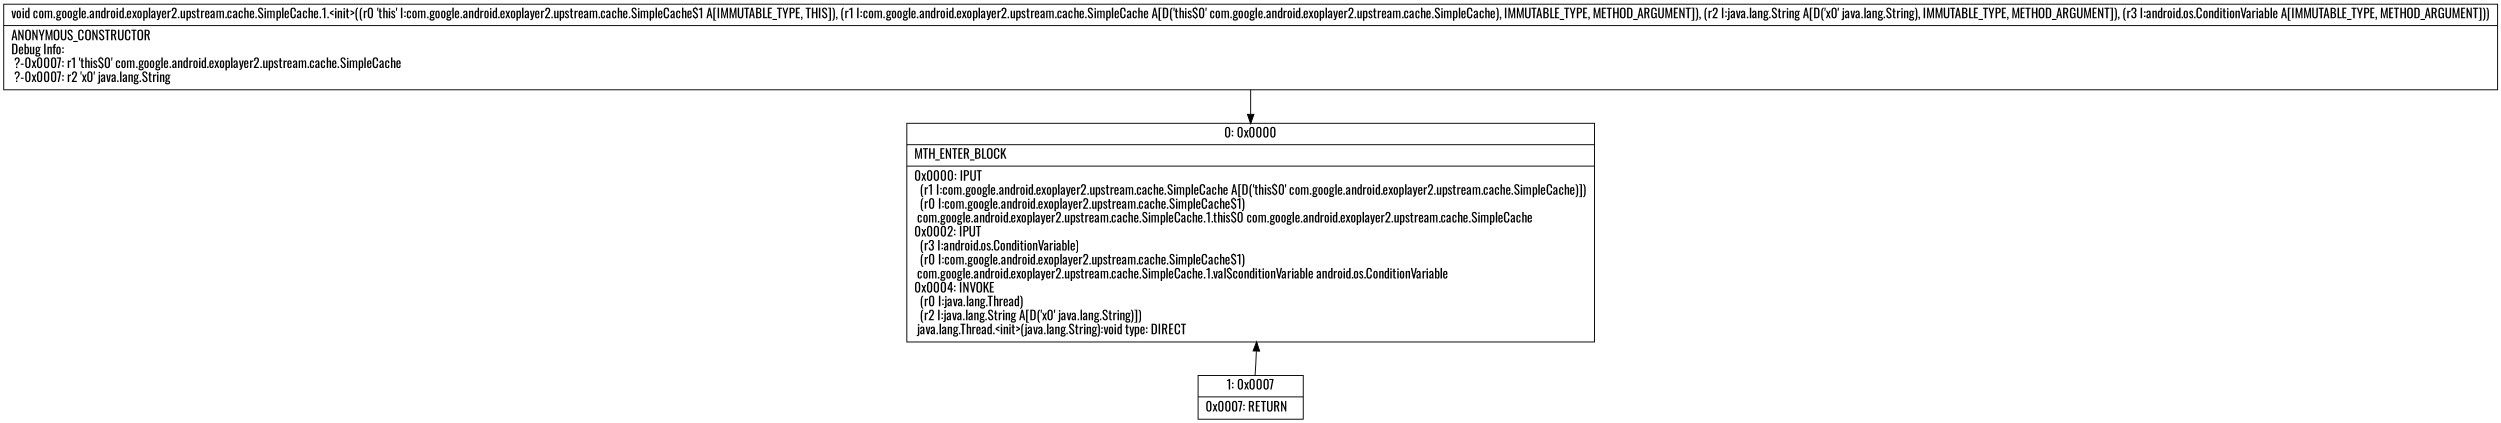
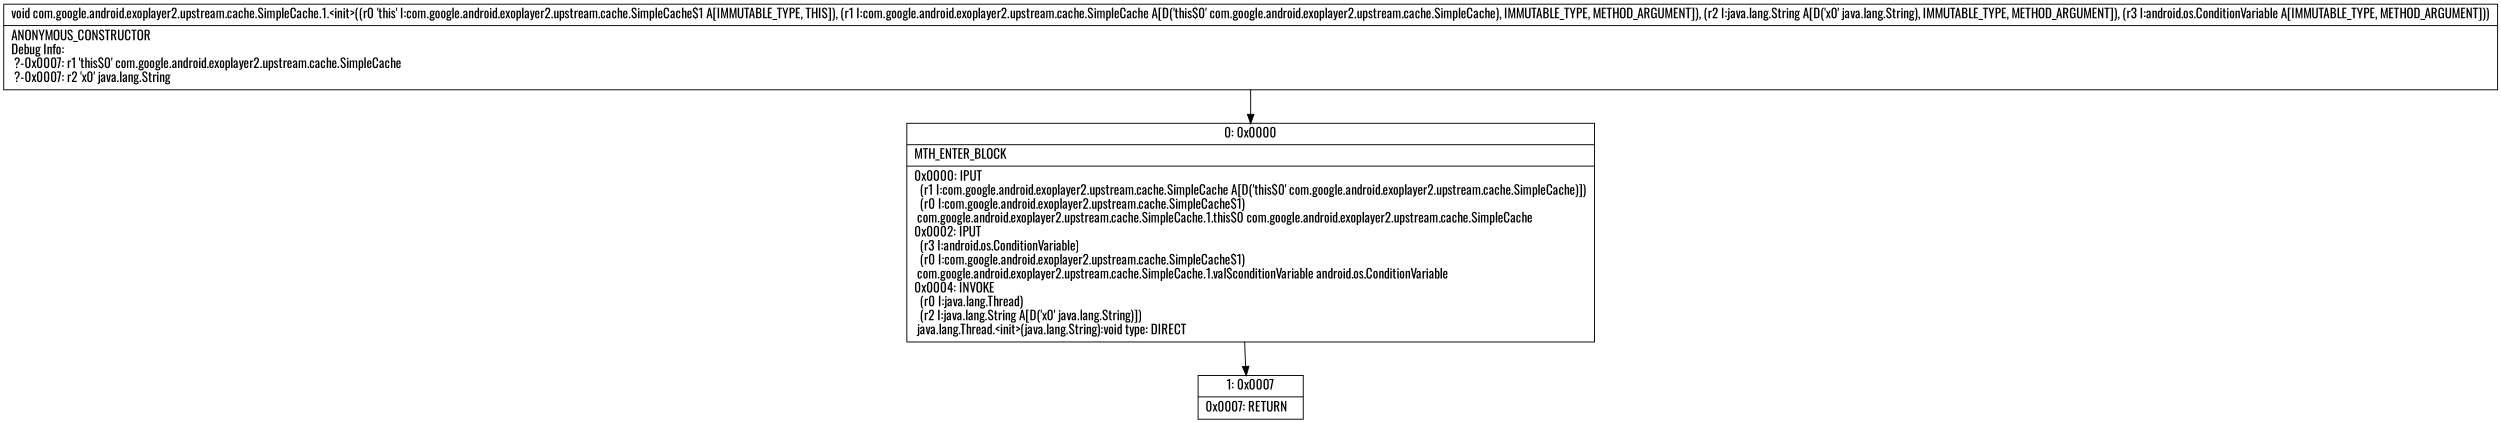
edge "1: 0x0007" -> "0: 0x0000": reversed
